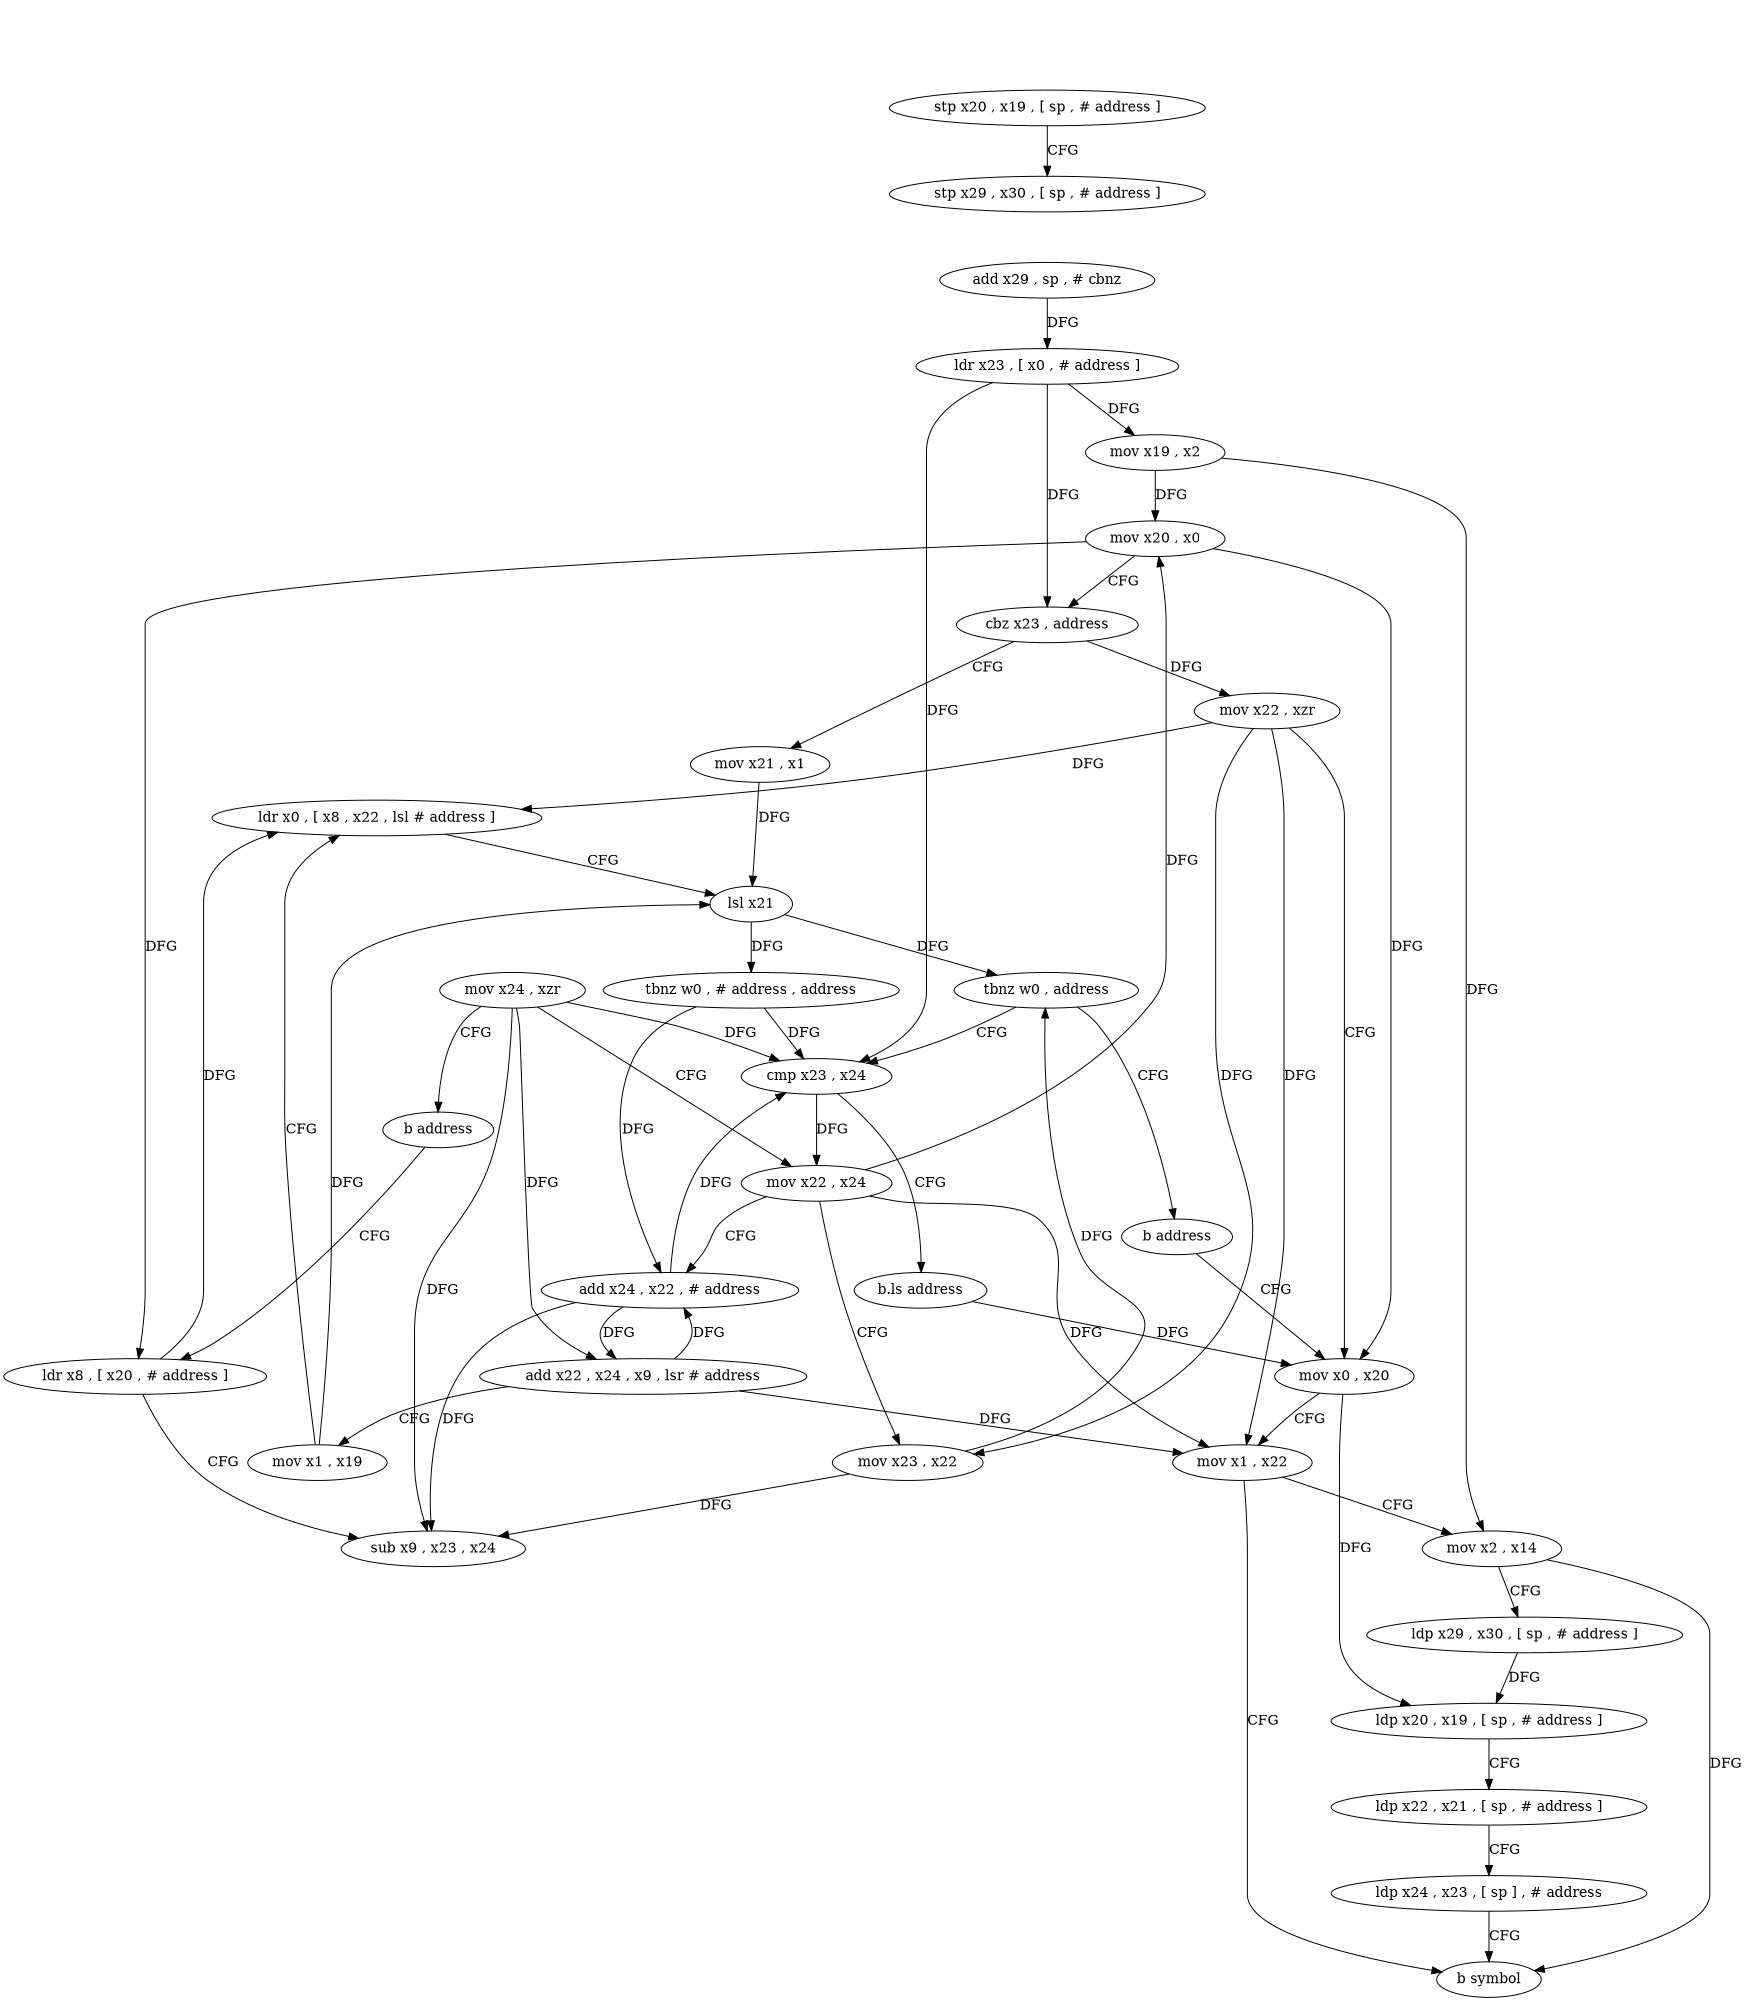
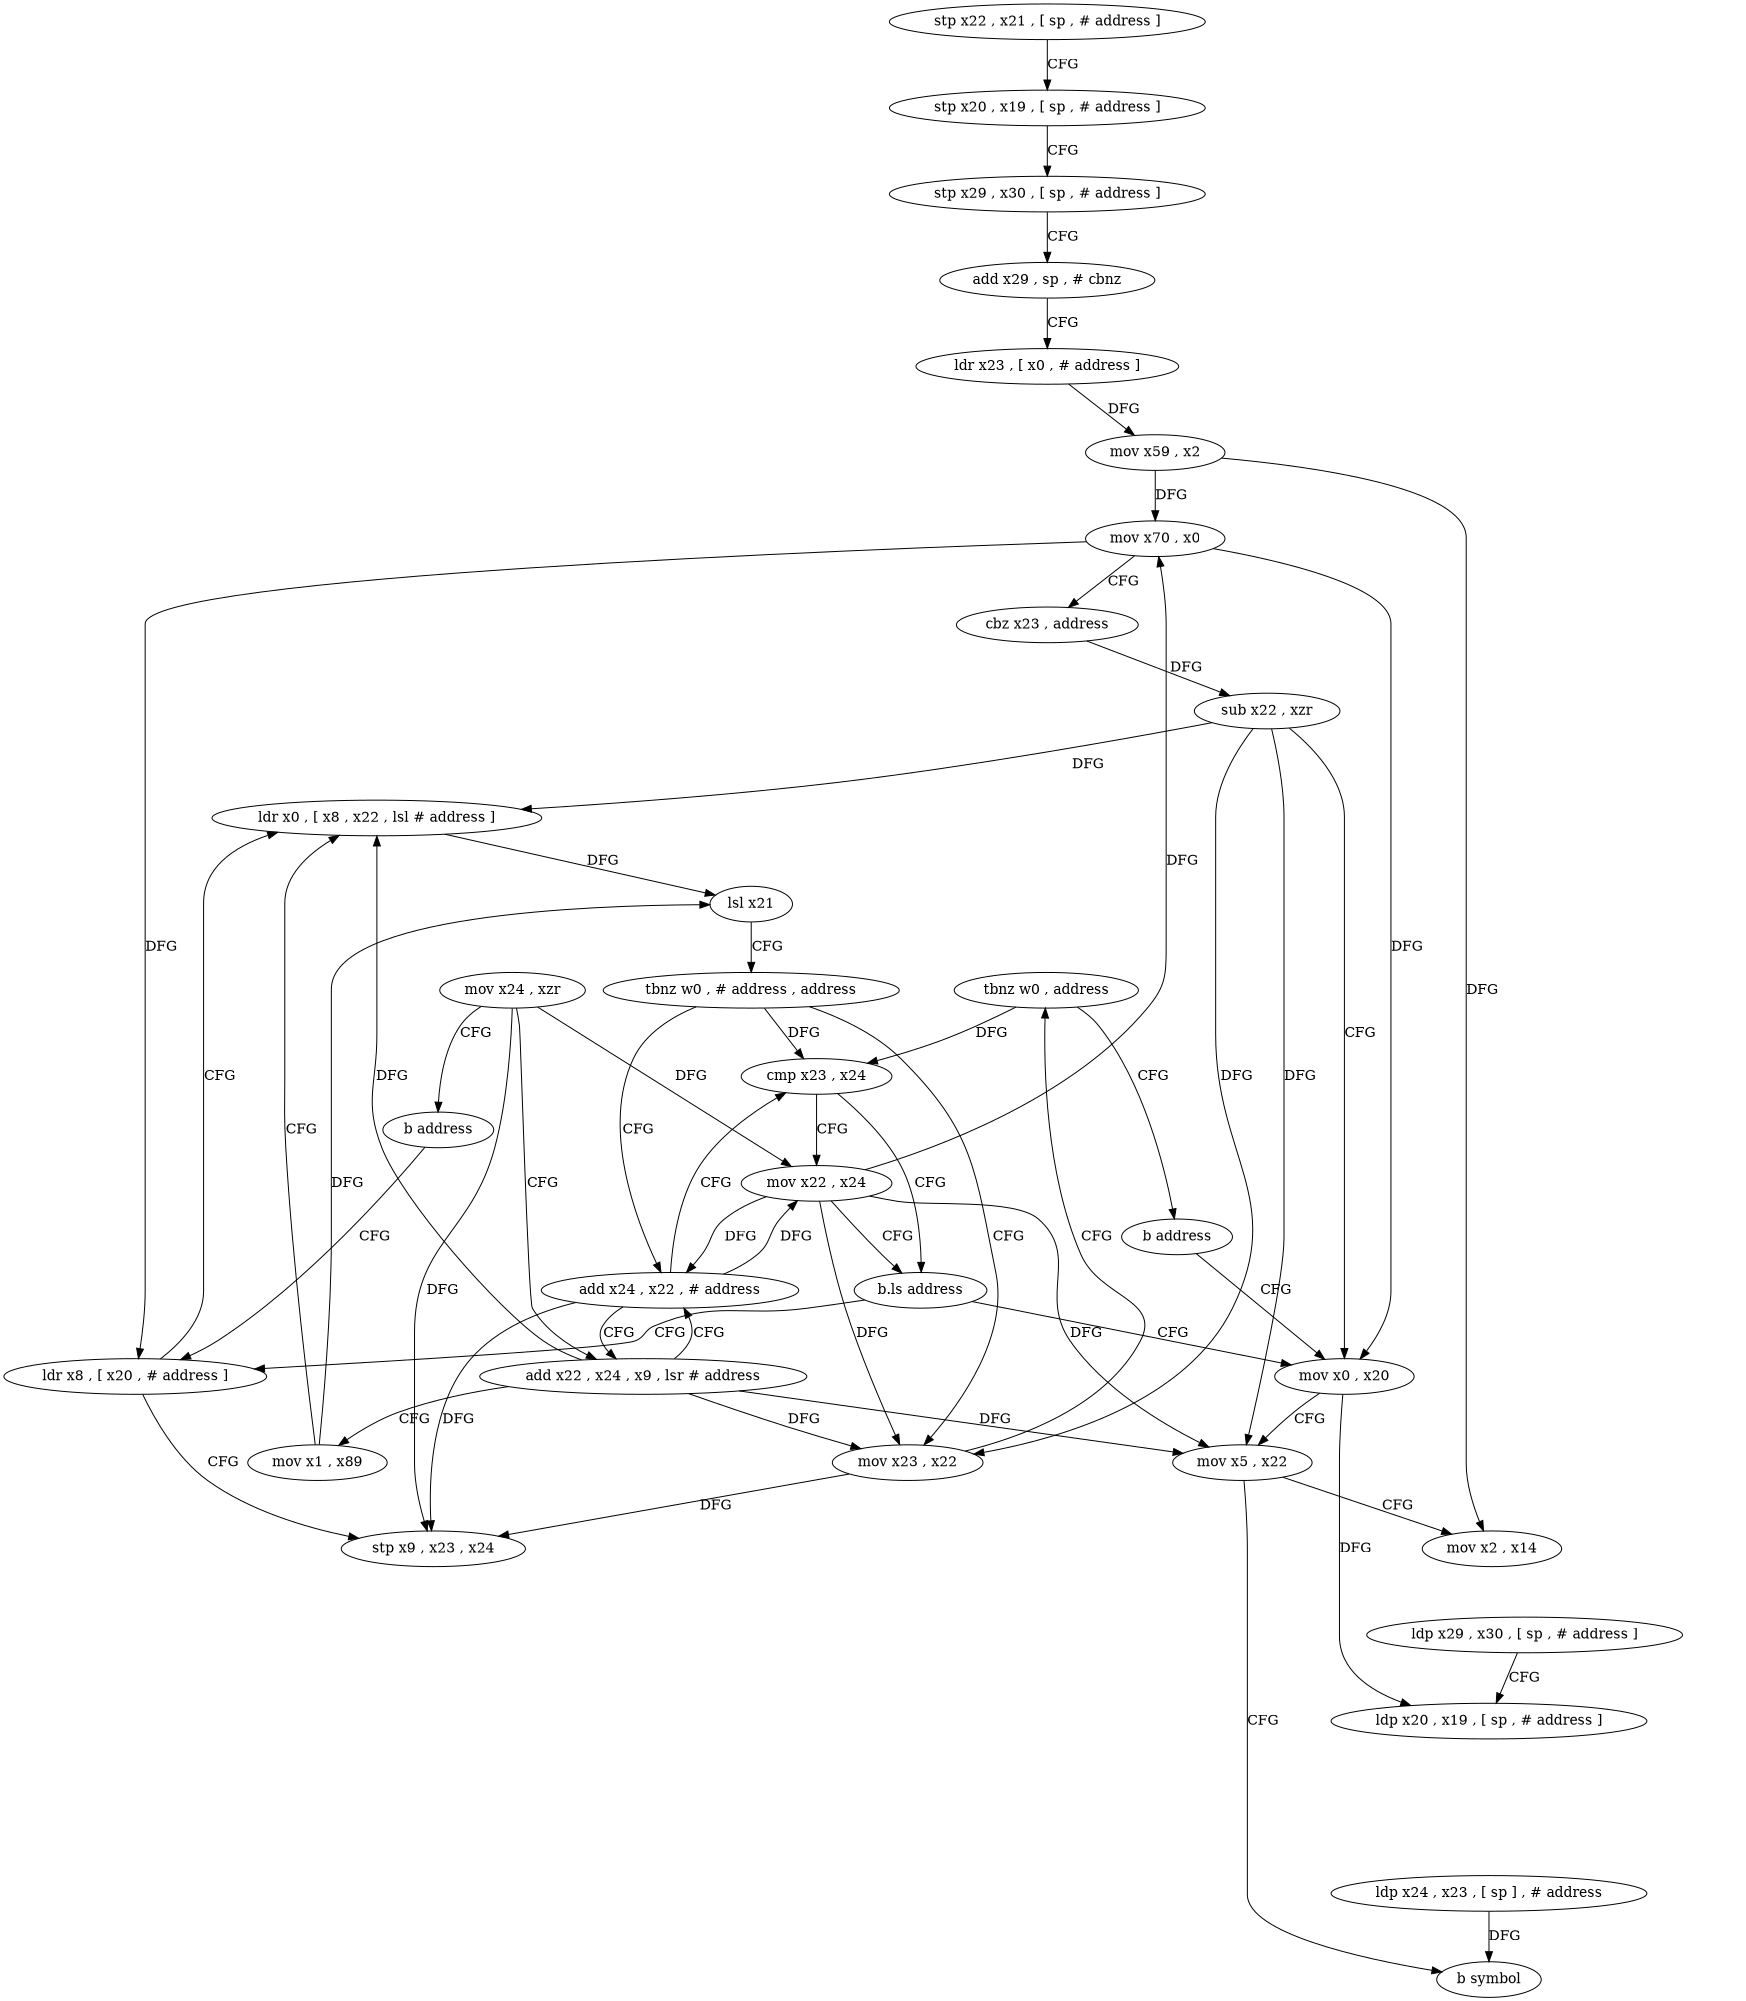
node "stp x22 , x21 , [ sp , # address ]": added
edge "stp x29 , x30 , [ sp , # address ]" -> "add x29 , sp , # cbnz": added, label "CFG"
edge "add x29 , sp , # cbnz" -> "ldr x23 , [ x0 , # address ]": label "DFG" -> "CFG"
node "mov x19 , x2": label "mov x19 , x2" -> "mov x59 , x2"
edge "ldr x23 , [ x0 , # address ]" -> "cbz x23 , address": removed, label "DFG"
node "mov x20 , x0": label "mov x20 , x0" -> "mov x70 , x0"
node "mov x22 , xzr": label "mov x22 , xzr" -> "sub x22 , xzr"
edge "ldr x23 , [ x0 , # address ]" -> "cmp x23 , x24": removed, label "DFG"
node "mov x21 , x1": removed
edge "ldr x0 , [ x8 , x22 , lsl # address ]" -> "lsl x21": label "CFG" -> "DFG"
edge "lsl x21" -> "tbnz w0 , address": removed, label "DFG"
edge "lsl x21" -> "tbnz w0 , # address , address": label "DFG" -> "CFG"
edge "mov x24 , xzr" -> "cmp x23 , x24": removed, label "DFG"
edge "tbnz w0 , address" -> "cmp x23 , x24": label "CFG" -> "DFG"
edge "ldr x8 , [ x20 , # address ]" -> "ldr x0 , [ x8 , x22 , lsl # address ]": label "DFG" -> "CFG"
edge "mov x24 , xzr" -> "mov x22 , x24": label "CFG" -> "DFG"
edge "tbnz w0 , # address , address" -> "add x24 , x22 , # address": label "DFG" -> "CFG"
edge "cmp x23 , x24" -> "mov x22 , x24": label "DFG" -> "CFG"
edge "add x22 , x24 , x9 , lsr # address" -> "ldr x0 , [ x8 , x22 , lsl # address ]": added, label "DFG"
edge "mov x24 , xzr" -> "add x22 , x24 , x9 , lsr # address": label "DFG" -> "CFG"
edge "add x24 , x22 , # address" -> "cmp x23 , x24": label "DFG" -> "CFG"
edge "tbnz w0 , # address , address" -> "mov x23 , x22": added, label "CFG"
edge "mov x22 , x24" -> "b.ls address": added, label "CFG"
edge "mov x22 , x24" -> "add x24 , x22 , # address": label "CFG" -> "DFG"
edge "mov x23 , x22" -> "tbnz w0 , address": label "DFG" -> "CFG"
edge "add x24 , x22 , # address" -> "mov x22 , x24": added, label "DFG"
edge "add x24 , x22 , # address" -> "add x22 , x24 , x9 , lsr # address": label "DFG" -> "CFG"
edge "add x22 , x24 , x9 , lsr # address" -> "add x24 , x22 , # address": label "DFG" -> "CFG"
edge "mov x22 , x24" -> "mov x23 , x22": label "CFG" -> "DFG"
edge "b.ls address" -> "mov x0 , x20": label "DFG" -> "CFG"
edge "b.ls address" -> "ldr x8 , [ x20 , # address ]": added, label "CFG"
edge "add x22 , x24 , x9 , lsr # address" -> "mov x23 , x22": added, label "DFG"
node "mov x1 , x19": label "mov x1 , x19" -> "mov x1 , x89"
node "mov x1 , x22": label "mov x1 , x22" -> "mov x5 , x22"
node "sub x9 , x23 , x24": label "sub x9 , x23 , x24" -> "stp x9 , x23 , x24"
edge "mov x2 , x14" -> "ldp x29 , x30 , [ sp , # address ]": removed, label "CFG"
edge "ldp x29 , x30 , [ sp , # address ]" -> "ldp x20 , x19 , [ sp , # address ]": label "DFG" -> "CFG"
edge "mov x2 , x14" -> "b symbol": removed, label "DFG"
node "ldp x22 , x21 , [ sp , # address ]": removed
edge "ldp x24 , x23 , [ sp ] , # address" -> "b symbol": label "CFG" -> "DFG"
